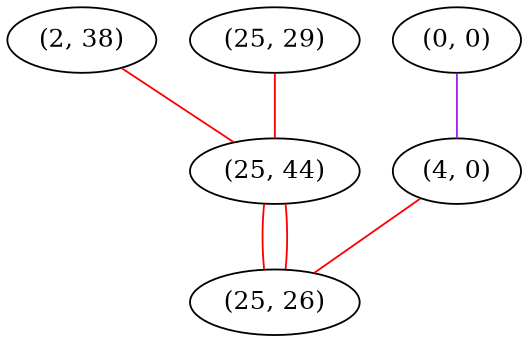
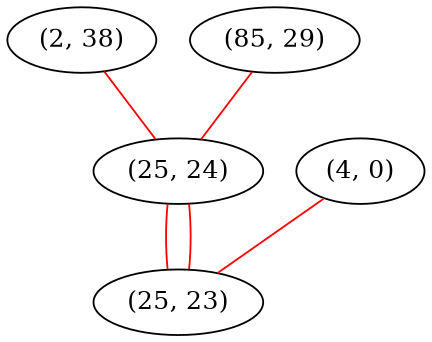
node "(25, 29)": label "(25, 29)" -> "(85, 29)"
node "(0, 0)": removed
node "(25, 44)": label "(25, 44)" -> "(25, 24)"
node "(25, 26)": label "(25, 26)" -> "(25, 23)"
